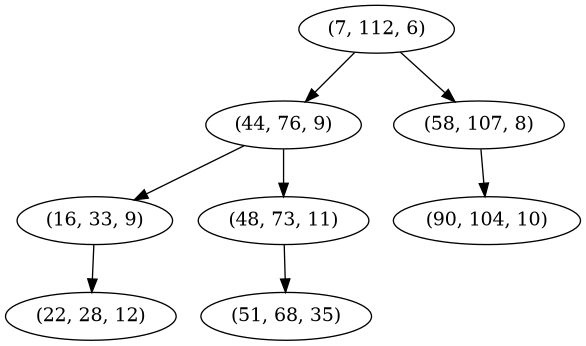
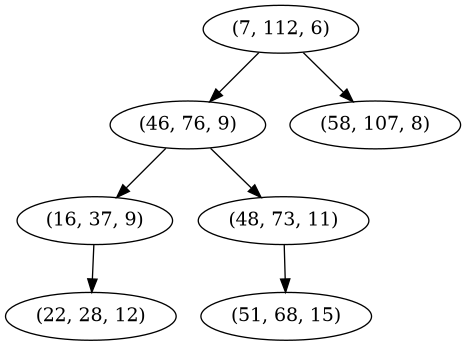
node "(44, 76, 9)": label "(44, 76, 9)" -> "(46, 76, 9)"
node "(16, 33, 9)": label "(16, 33, 9)" -> "(16, 37, 9)"
node "(90, 104, 10)": removed
node "(51, 68, 35)": label "(51, 68, 35)" -> "(51, 68, 15)"
